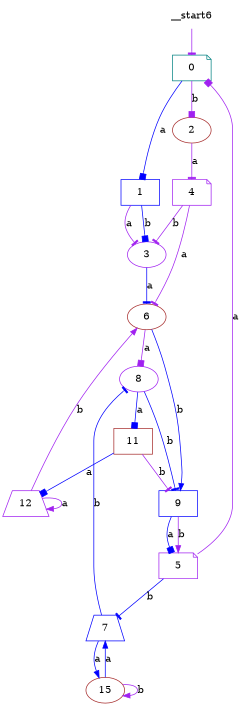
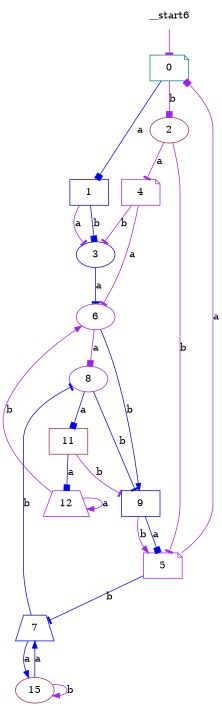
node "3": color purple -> blue
node "6": color brown -> purple
edge "2" -> "5": added, label "b"
